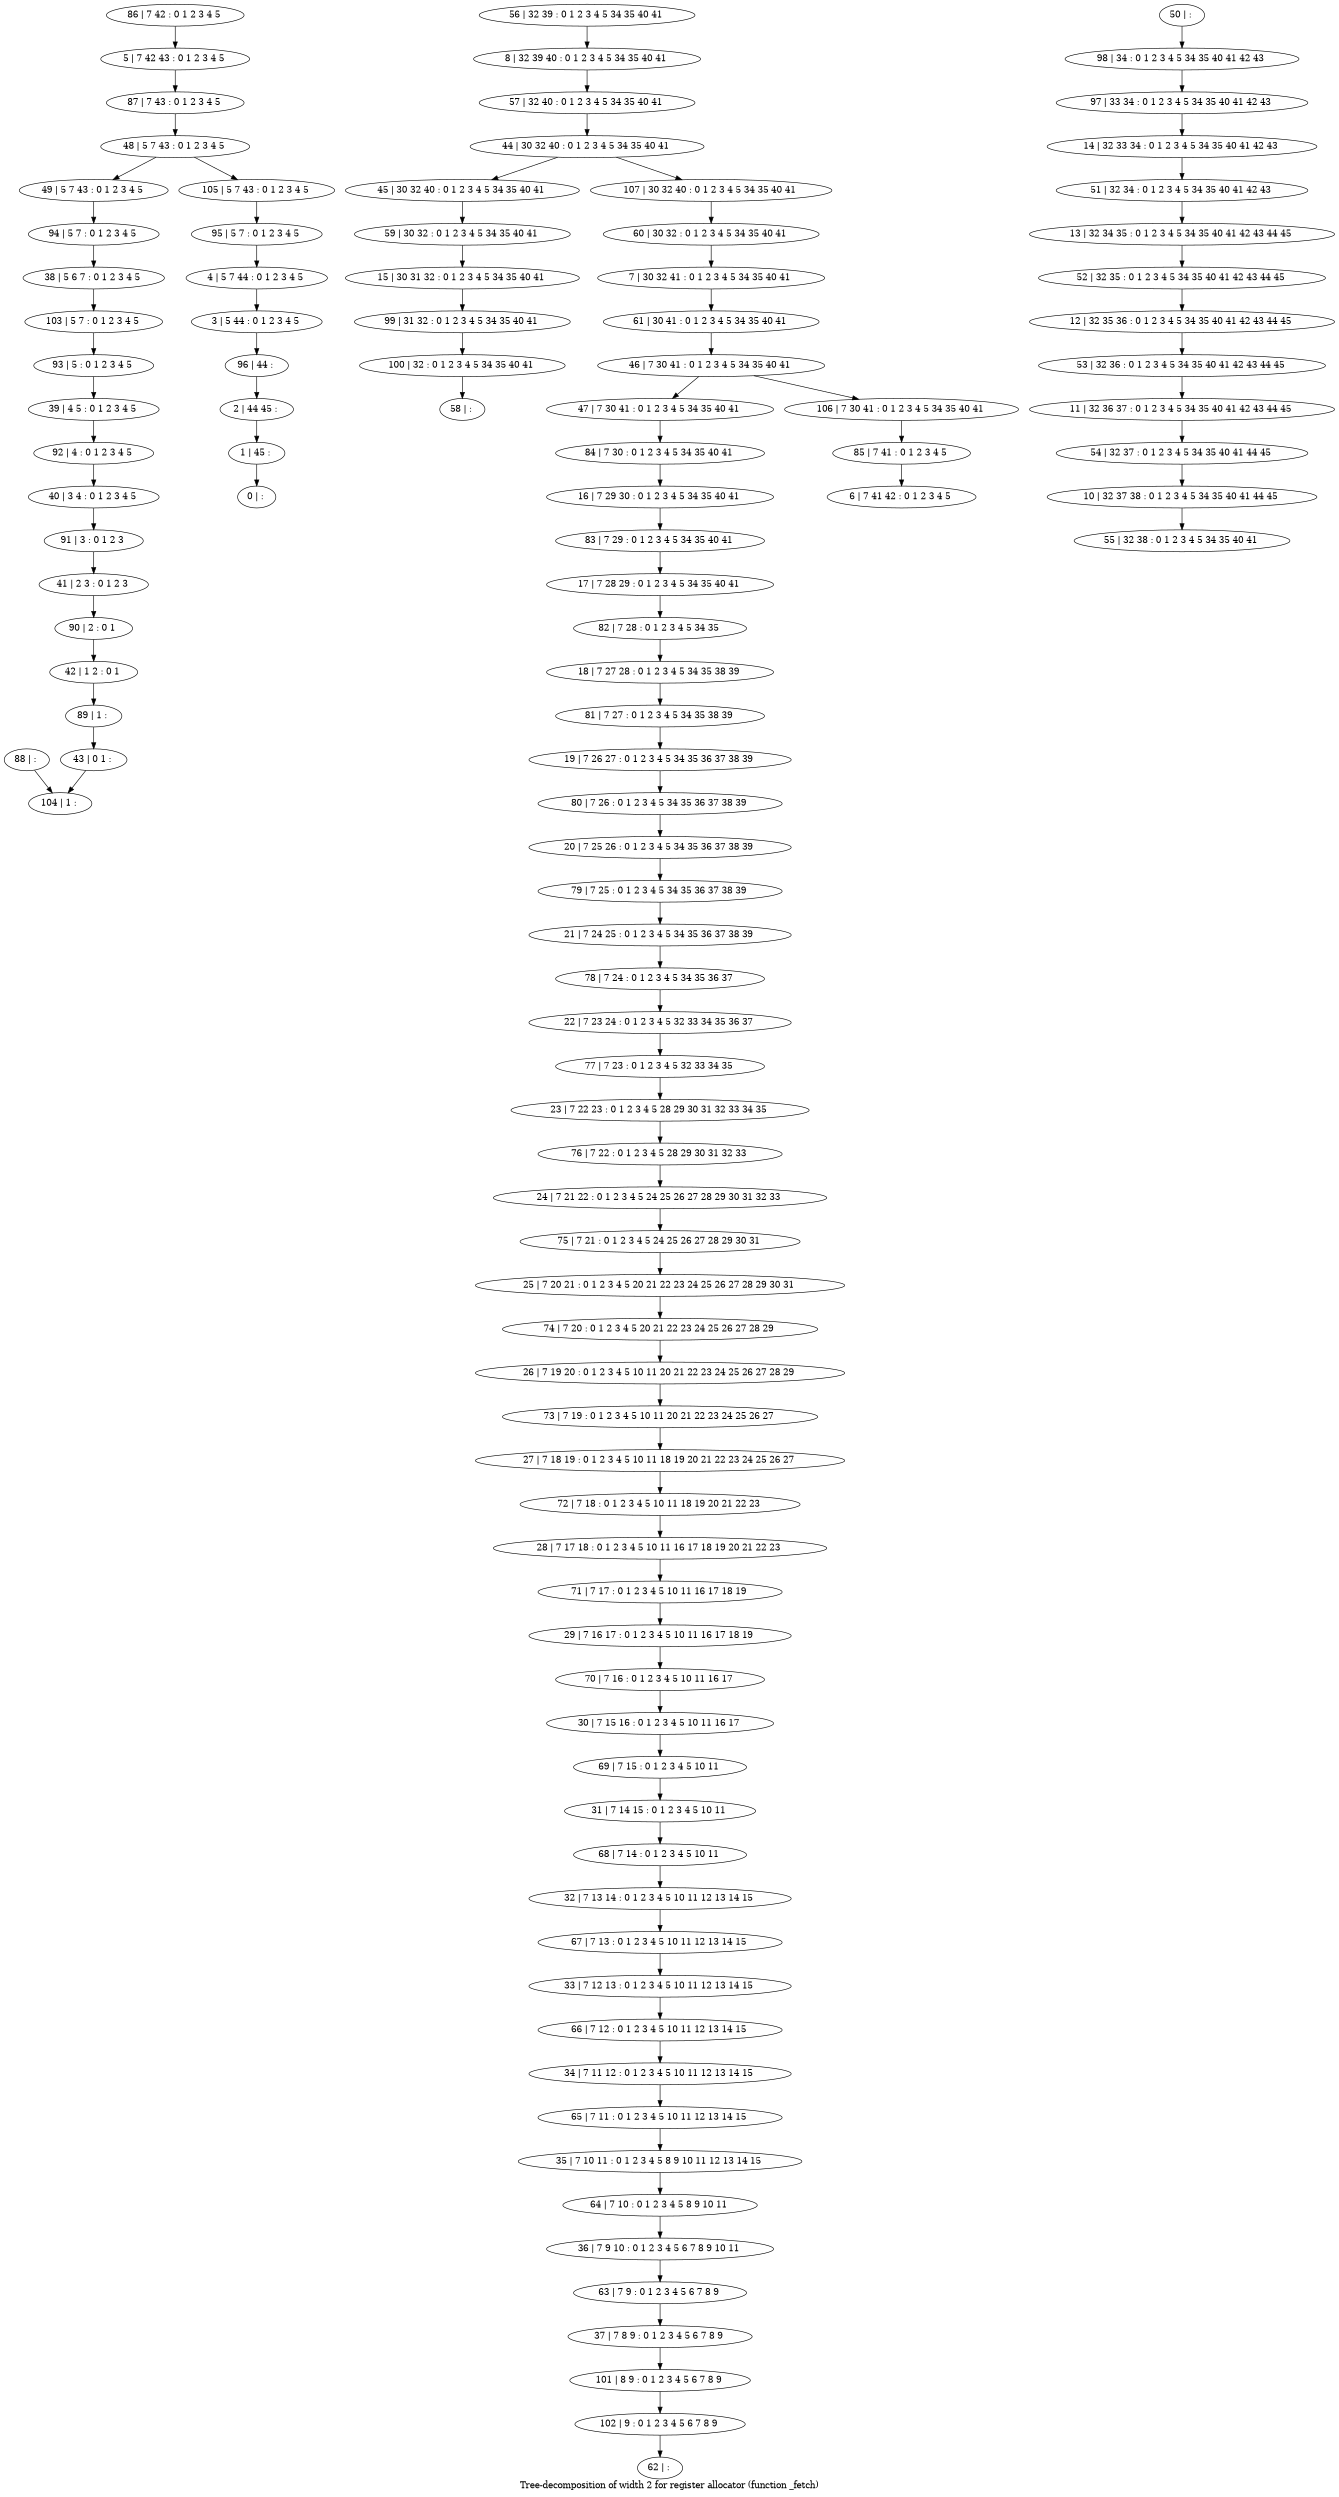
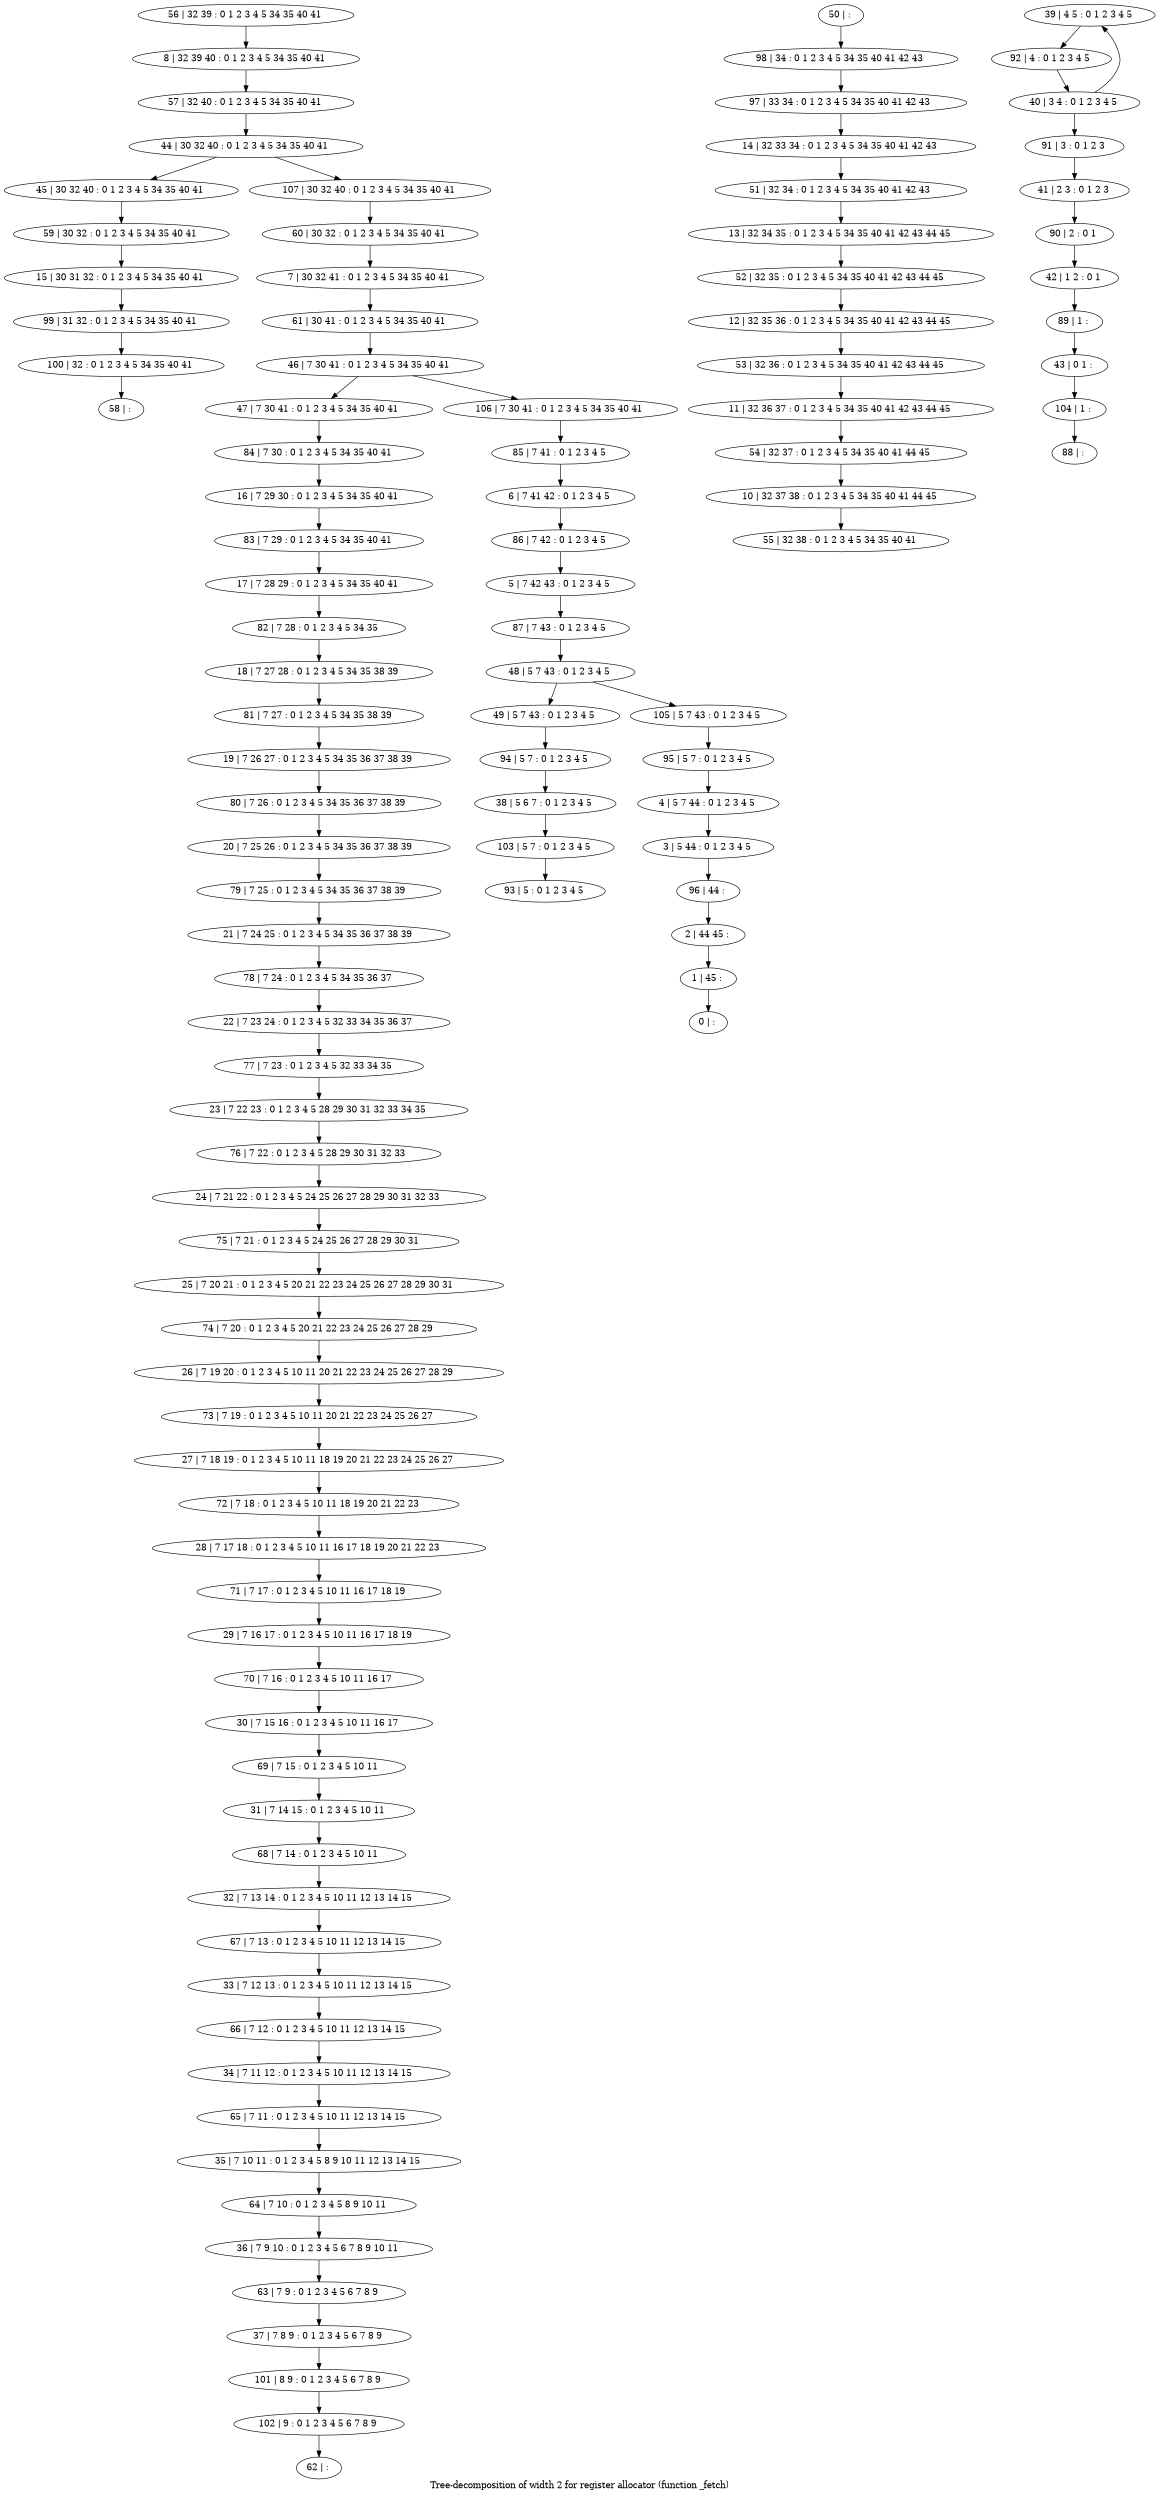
edge "93 | 5 : 0 1 2 3 4 5" -> "39 | 4 5 : 0 1 2 3 4 5": now "40 | 3 4 : 0 1 2 3 4 5" -> "39 | 4 5 : 0 1 2 3 4 5"
edge "6 | 7 41 42 : 0 1 2 3 4 5" -> "86 | 7 42 : 0 1 2 3 4 5": added
edge "88 | :" -> "104 | 1 :": reversed
